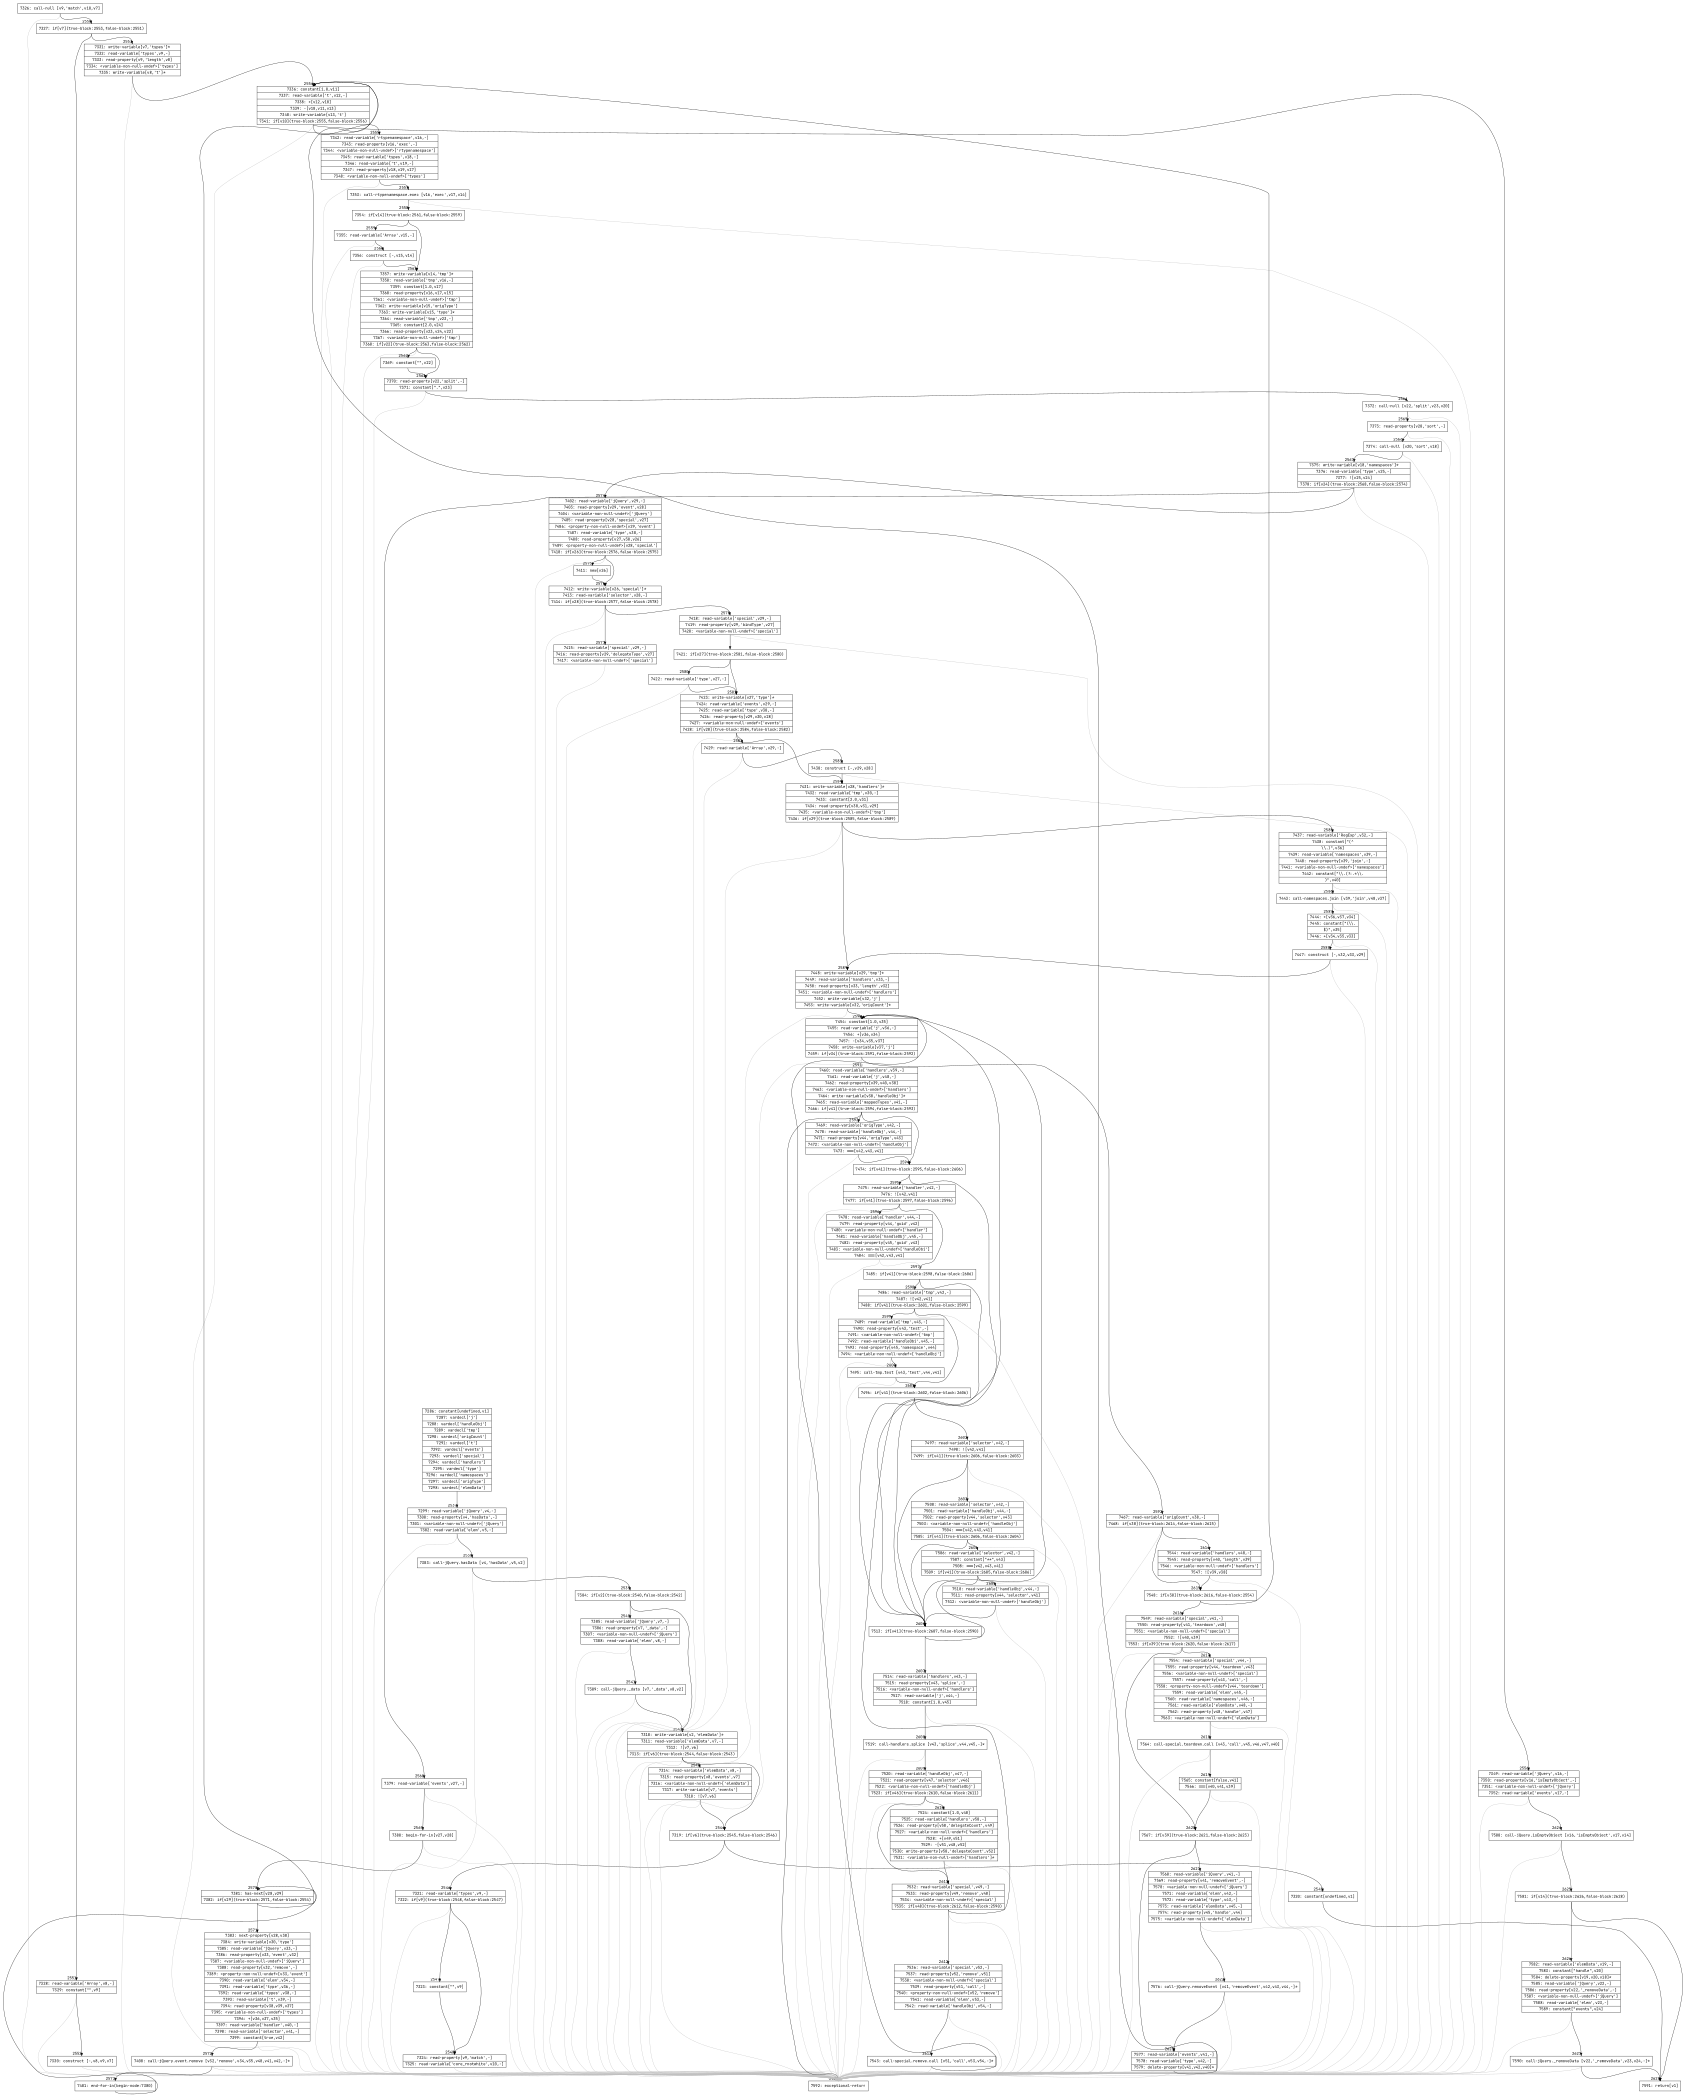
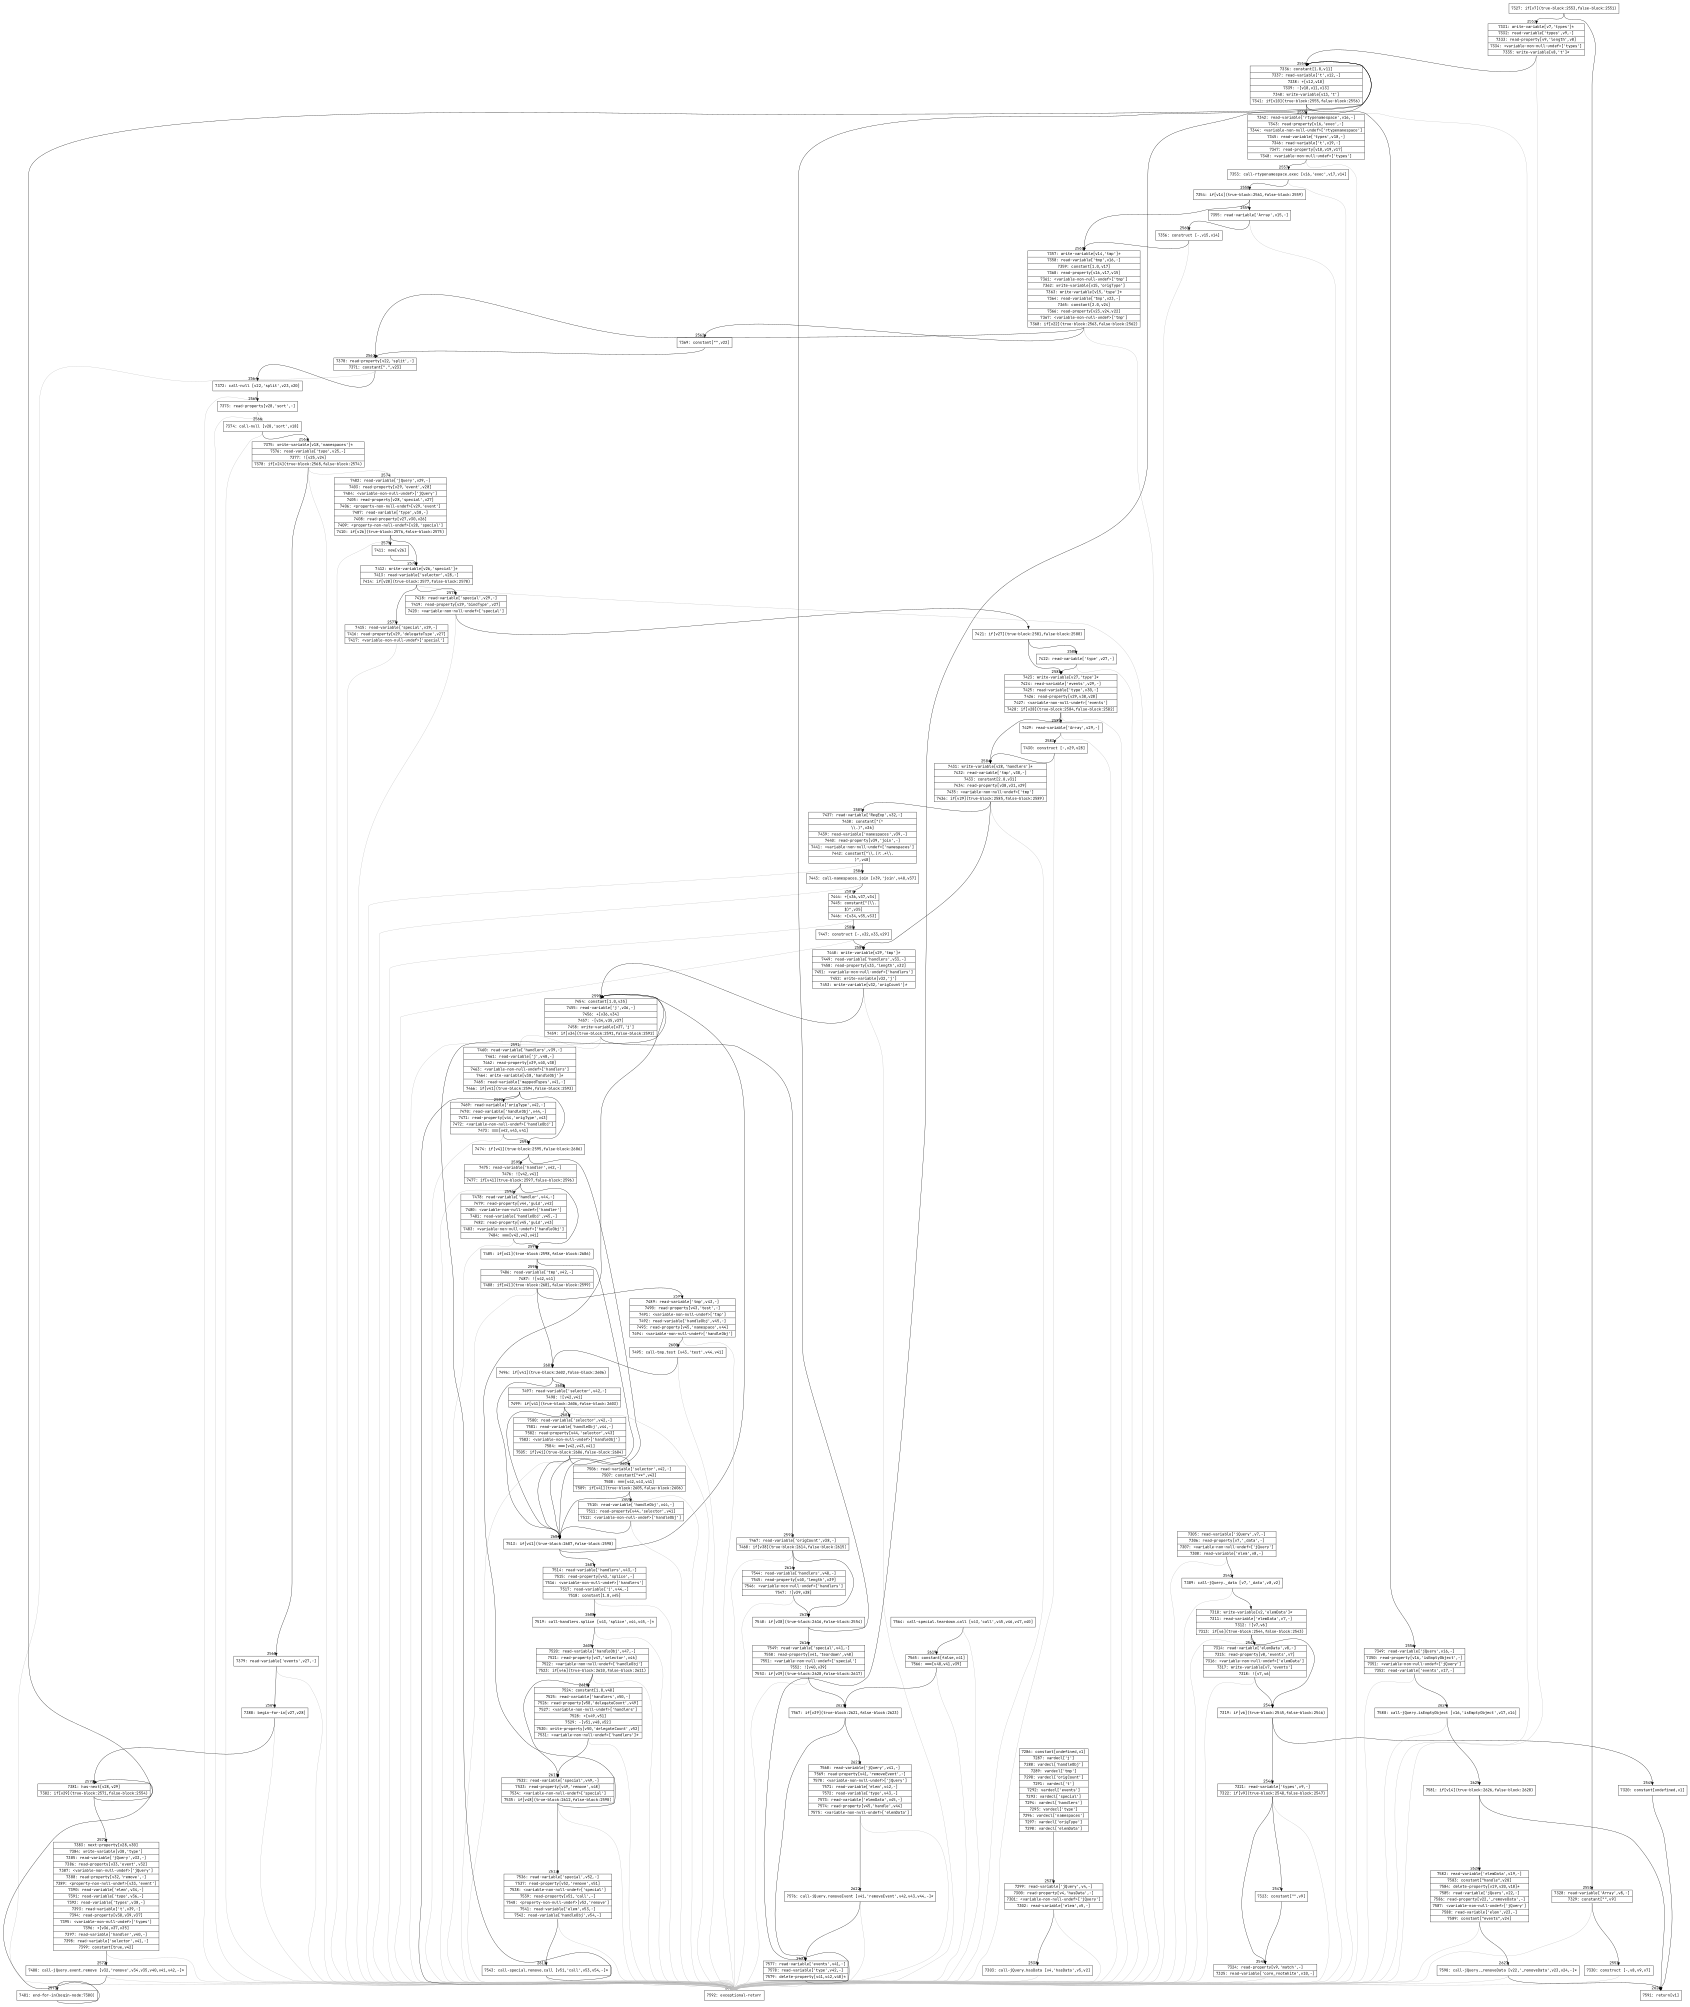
node "7326: call-null [v9,'match',v10,v7]": removed
edge "7373: read-property[v20,'sort',-]" -> "7374: call-null [v20,'sort',v18]": color black -> gray
edge "7375: write-variable[v18,'namespaces']*" -> "7402: read-variable['jQuery',v29,-]": color black -> gray
edge "7478: read-variable['handler',v44,-]" -> "7485: if[v41](true-block:2598,false-block:2606)": color gray -> black
node "7304: if[v2](true-block:2540,false-block:2542)": removed
node "7554: read-variable['special',v44,-]": removed
